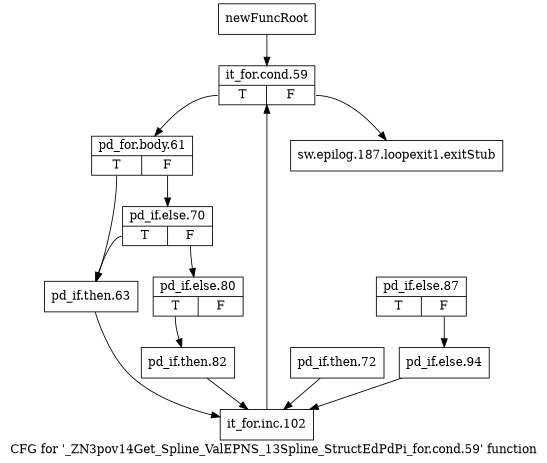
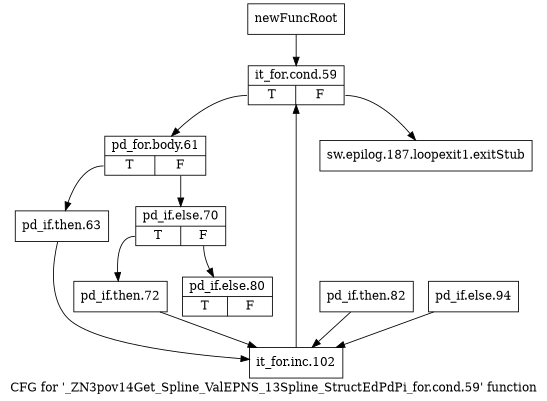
edge "pd_if.else.70" -> "pd_if.then.63": now "pd_if.else.70" -> "pd_if.then.72"
node "pd_if.else.87": removed
edge "pd_if.else.80" -> "pd_if.then.82": removed
